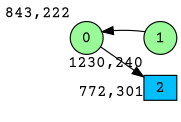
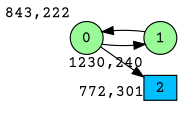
edge "0 843,222" -> "1 1230,240": added
